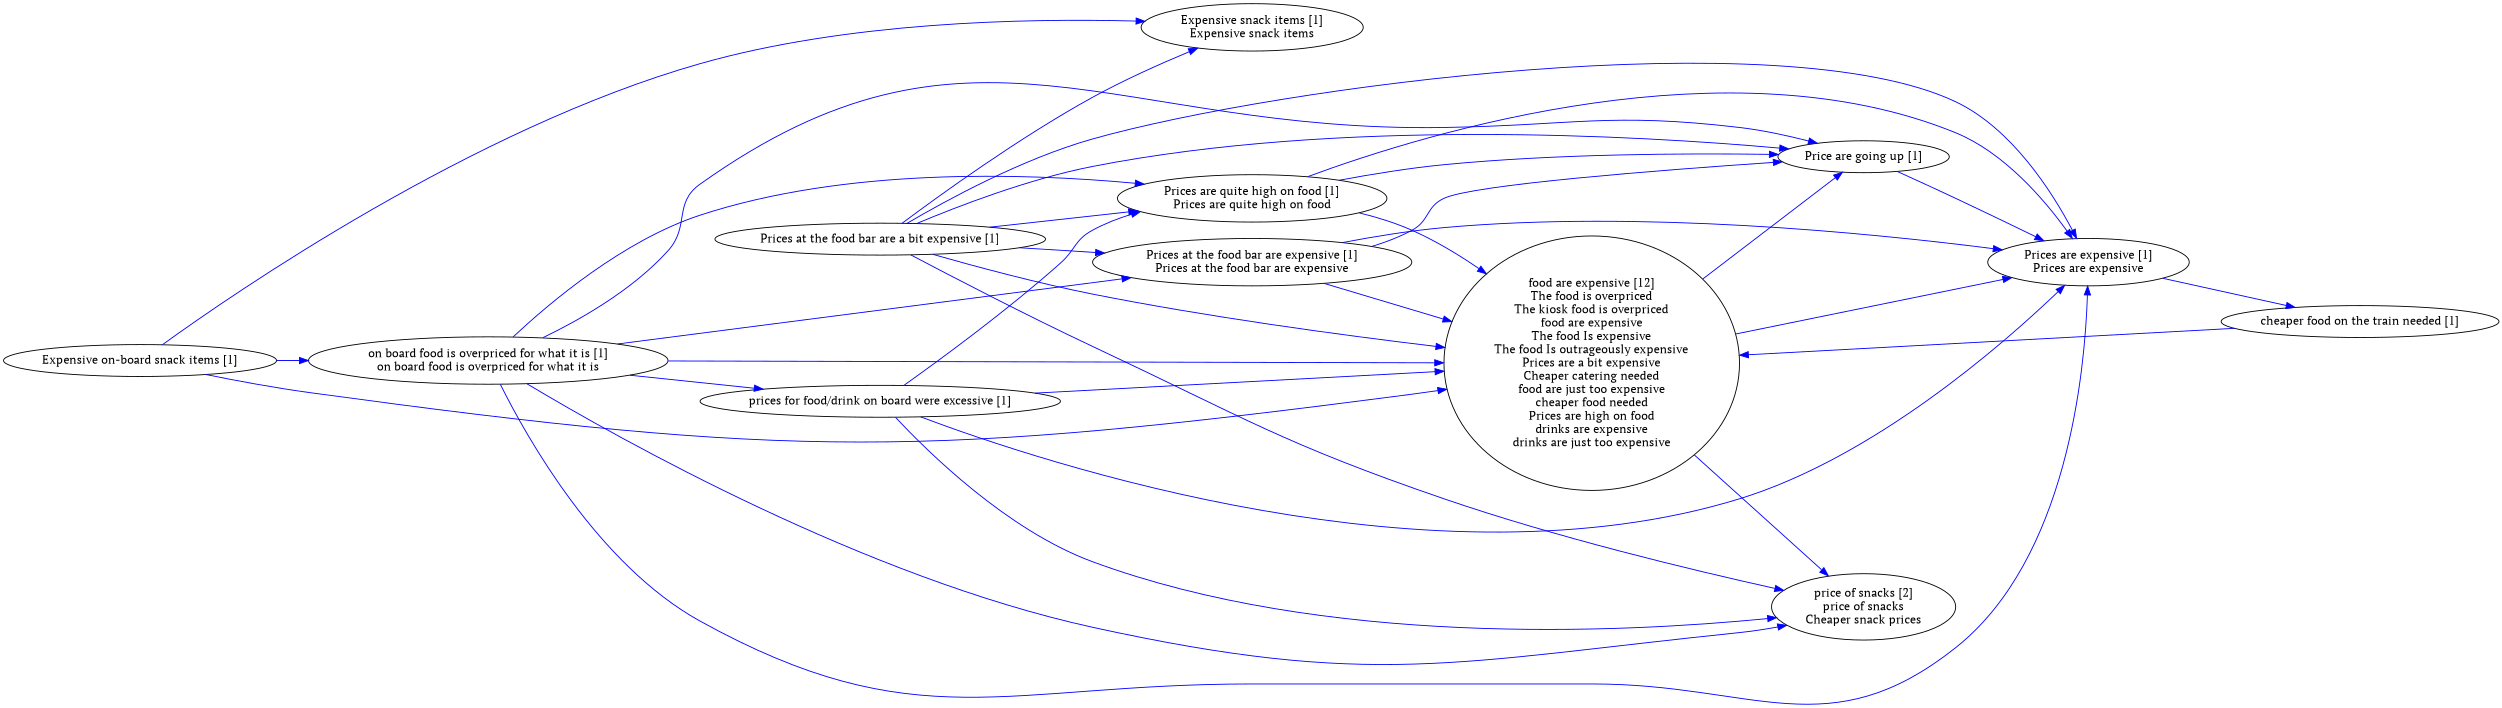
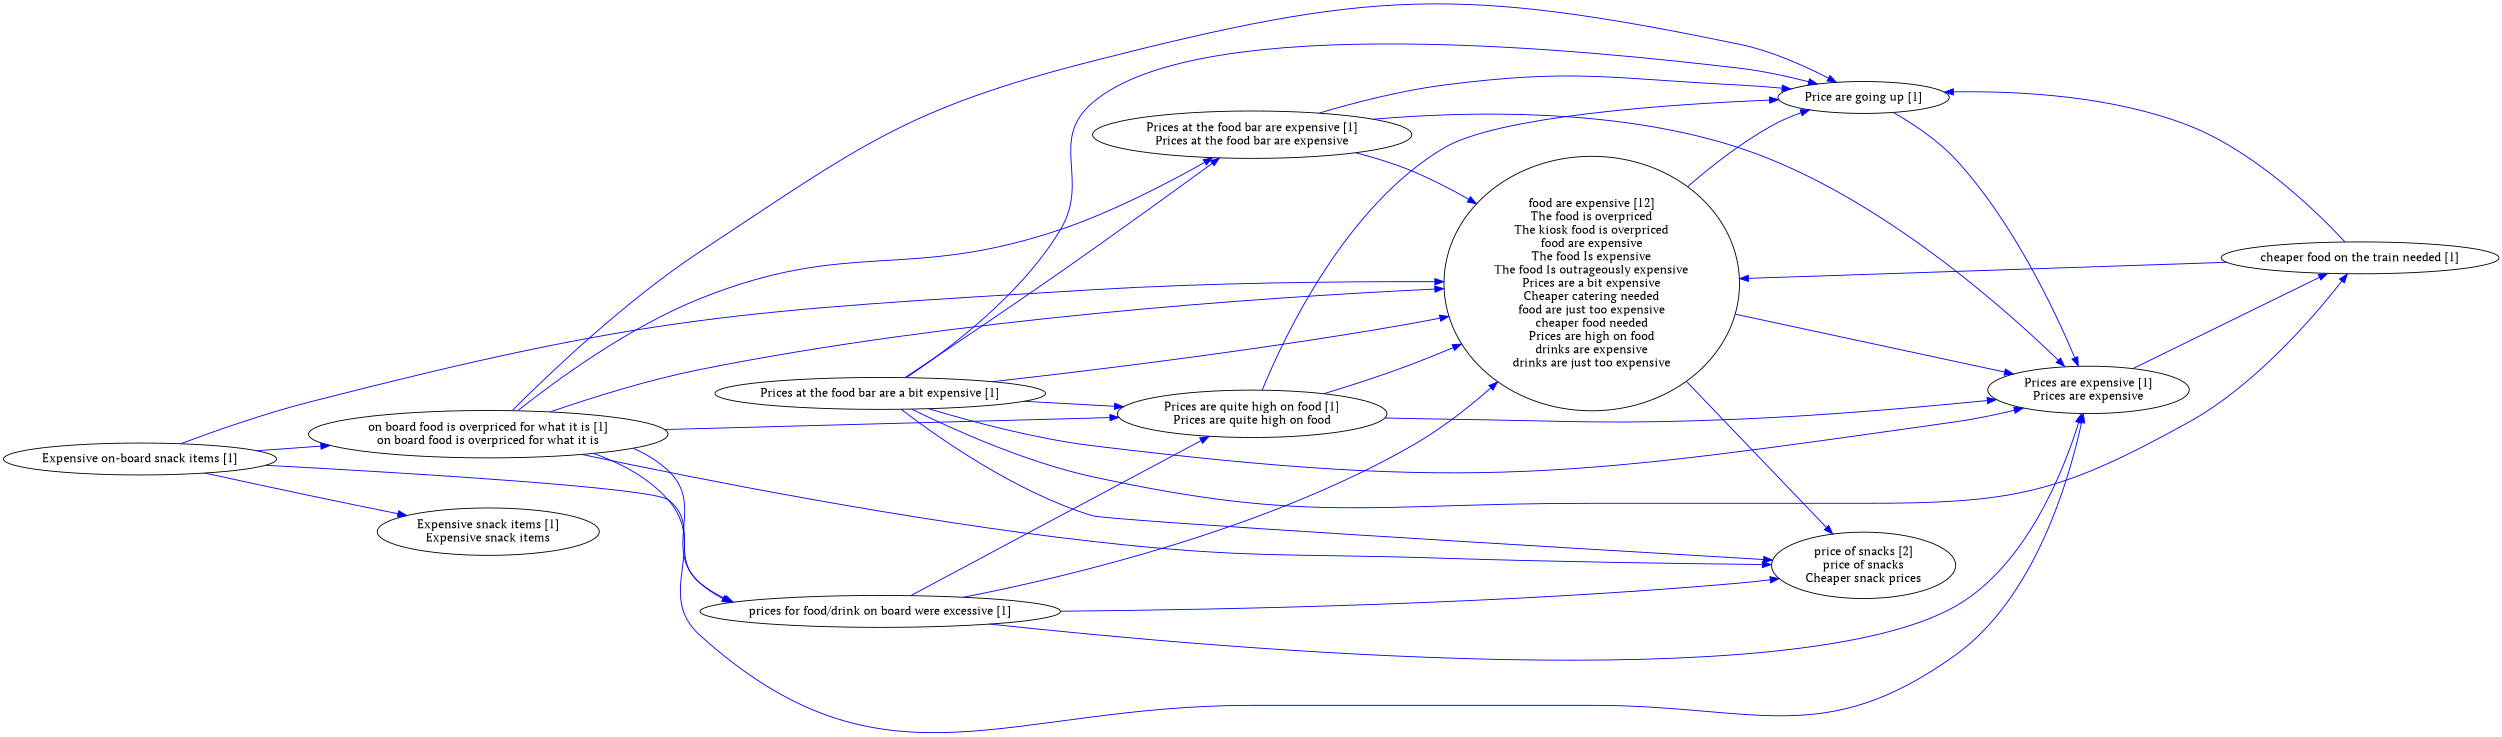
edge "cheaper food on the train needed [1]" -> "Price are going up [1]": added
edge "Prices at the food bar are a bit expensive [1]" -> "Expensive snack items [1] Expensive snack items": now "Prices at the food bar are a bit expensive [1]" -> "cheaper food on the train needed [1]"
edge "Expensive on-board snack items [1]" -> "prices for food/drink on board were excessive [1]": added
